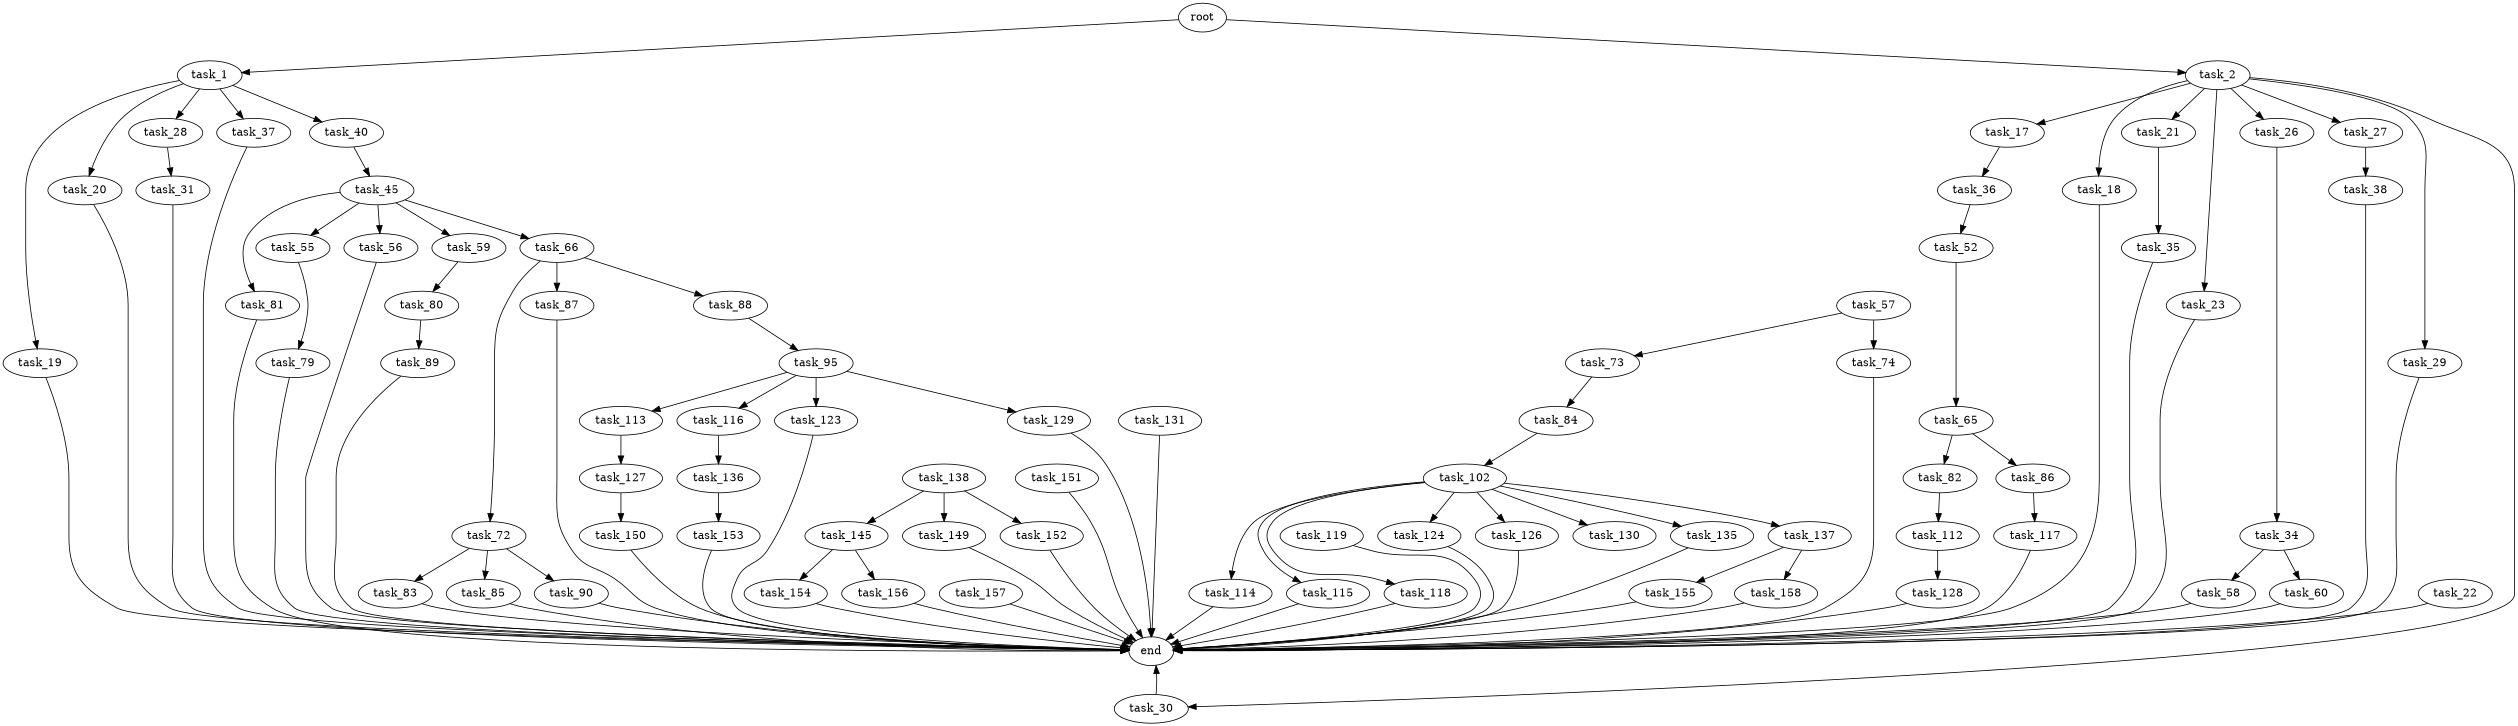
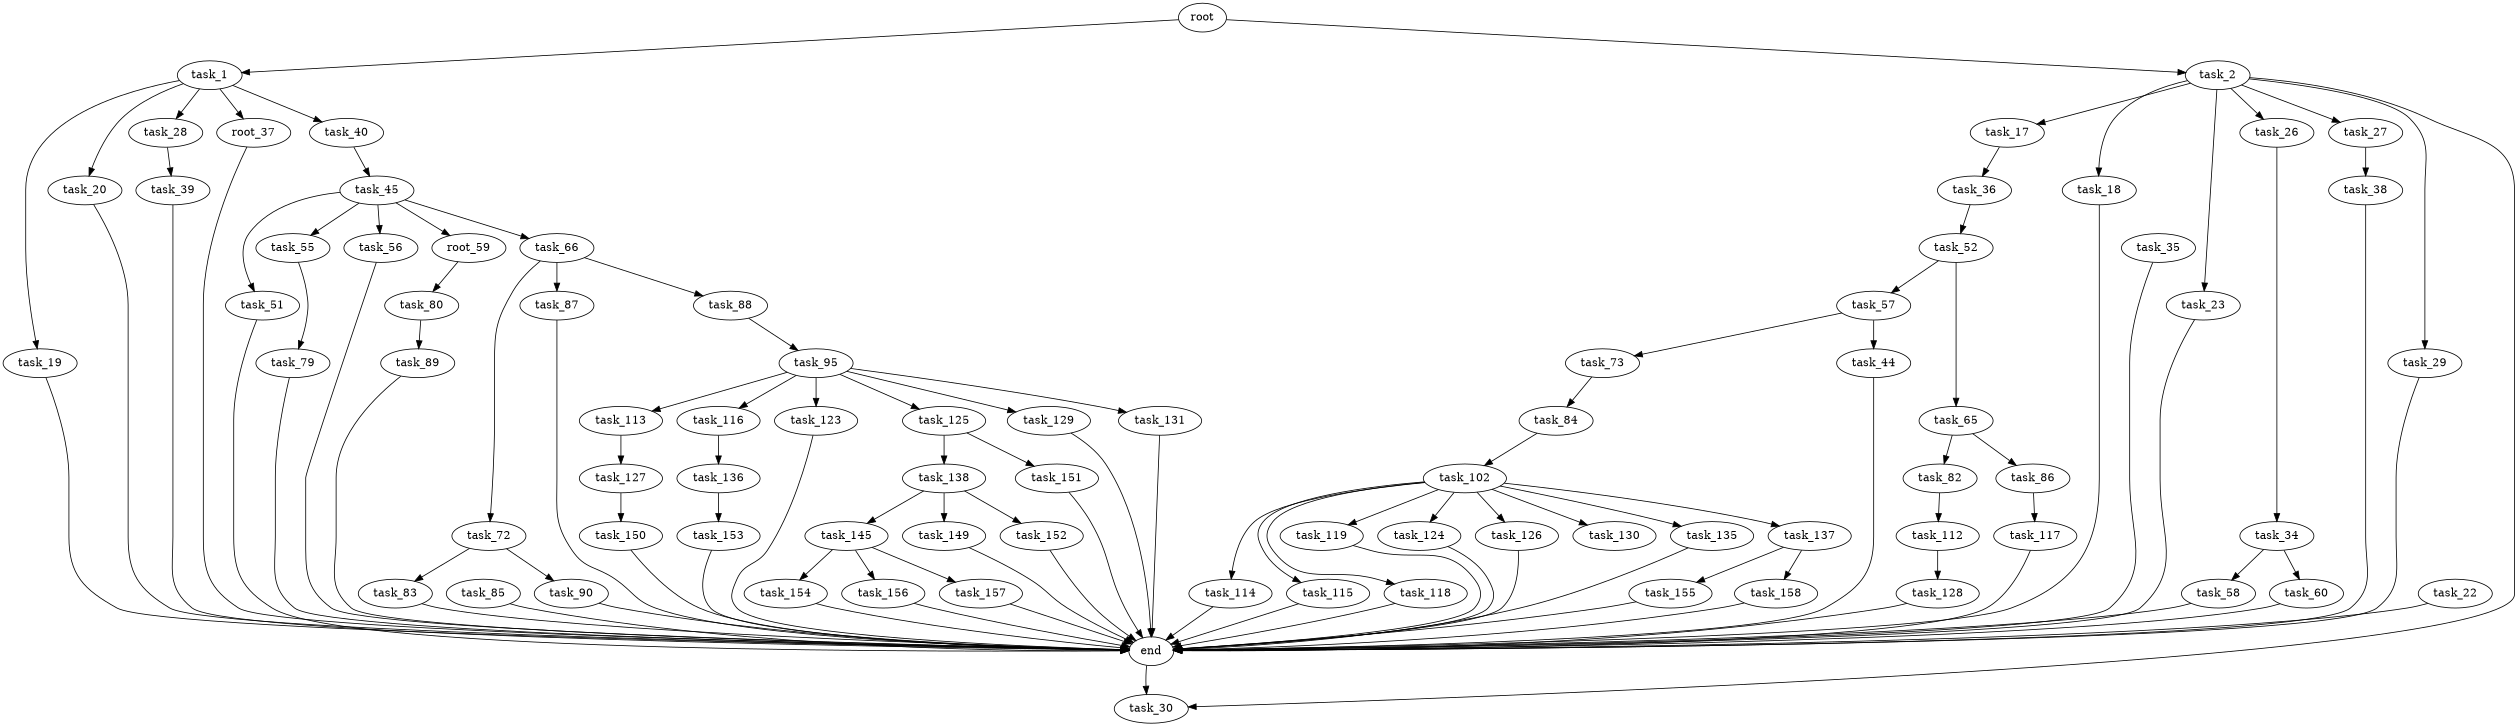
node "task_37": label "task_37" -> "root_37"
node "task_21": removed
node "task_31": label "task_31" -> "task_39"
node "task_59": label "task_59" -> "root_59"
edge "task_52" -> "task_57": added
node "task_81": label "task_81" -> "task_51"
node "task_74": label "task_74" -> "task_44"
edge "task_95" -> "task_131": added
node "task_125": added
edge "task_102" -> "task_119": added
edge "task_72" -> "task_85": removed
edge "task_145" -> "task_157": added
edge "task_30" -> "end": reversed
